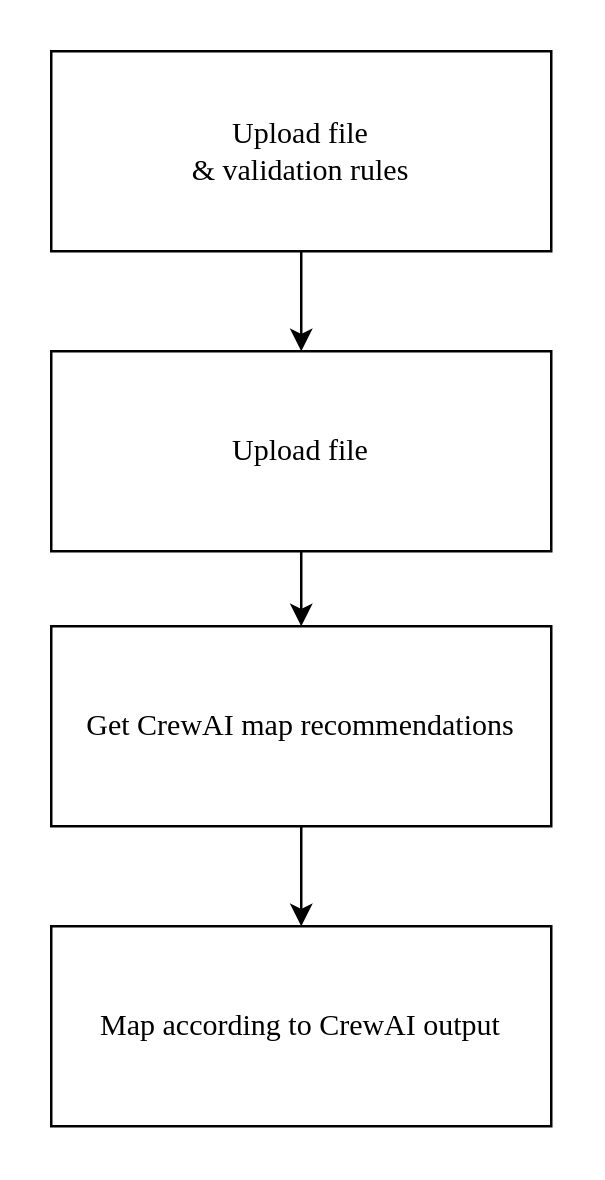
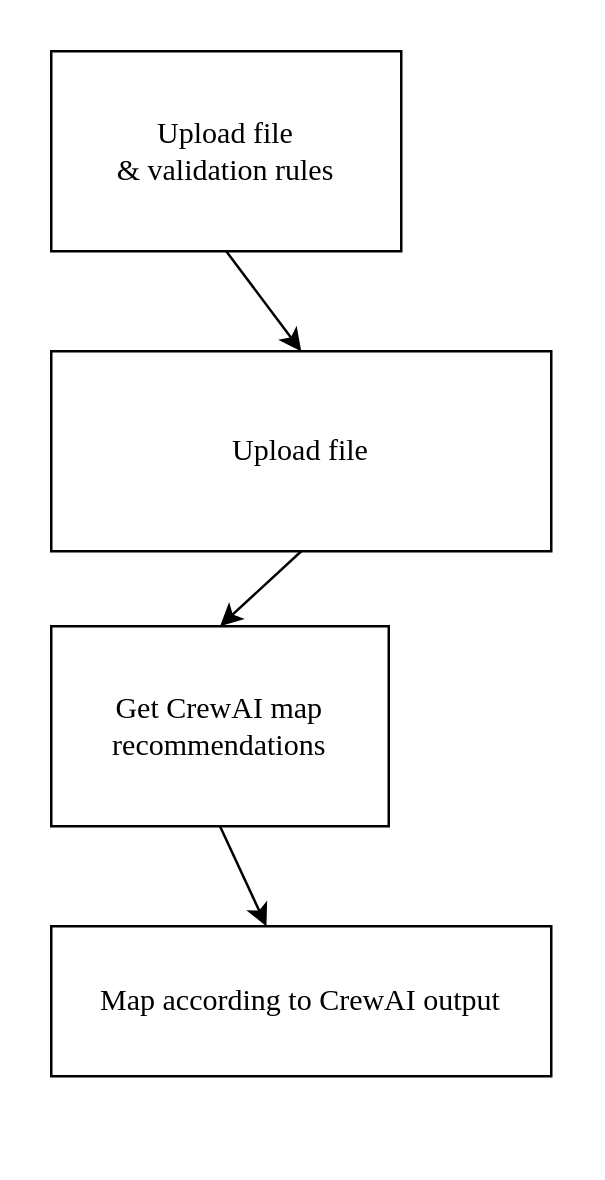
node "Upload file & validation rules": size 500x200 -> 350x200
node "Get CrewAI map recommendations": size 500x200 -> 338x200
node "Map according to CrewAI output": size 500x200 -> 500x150
